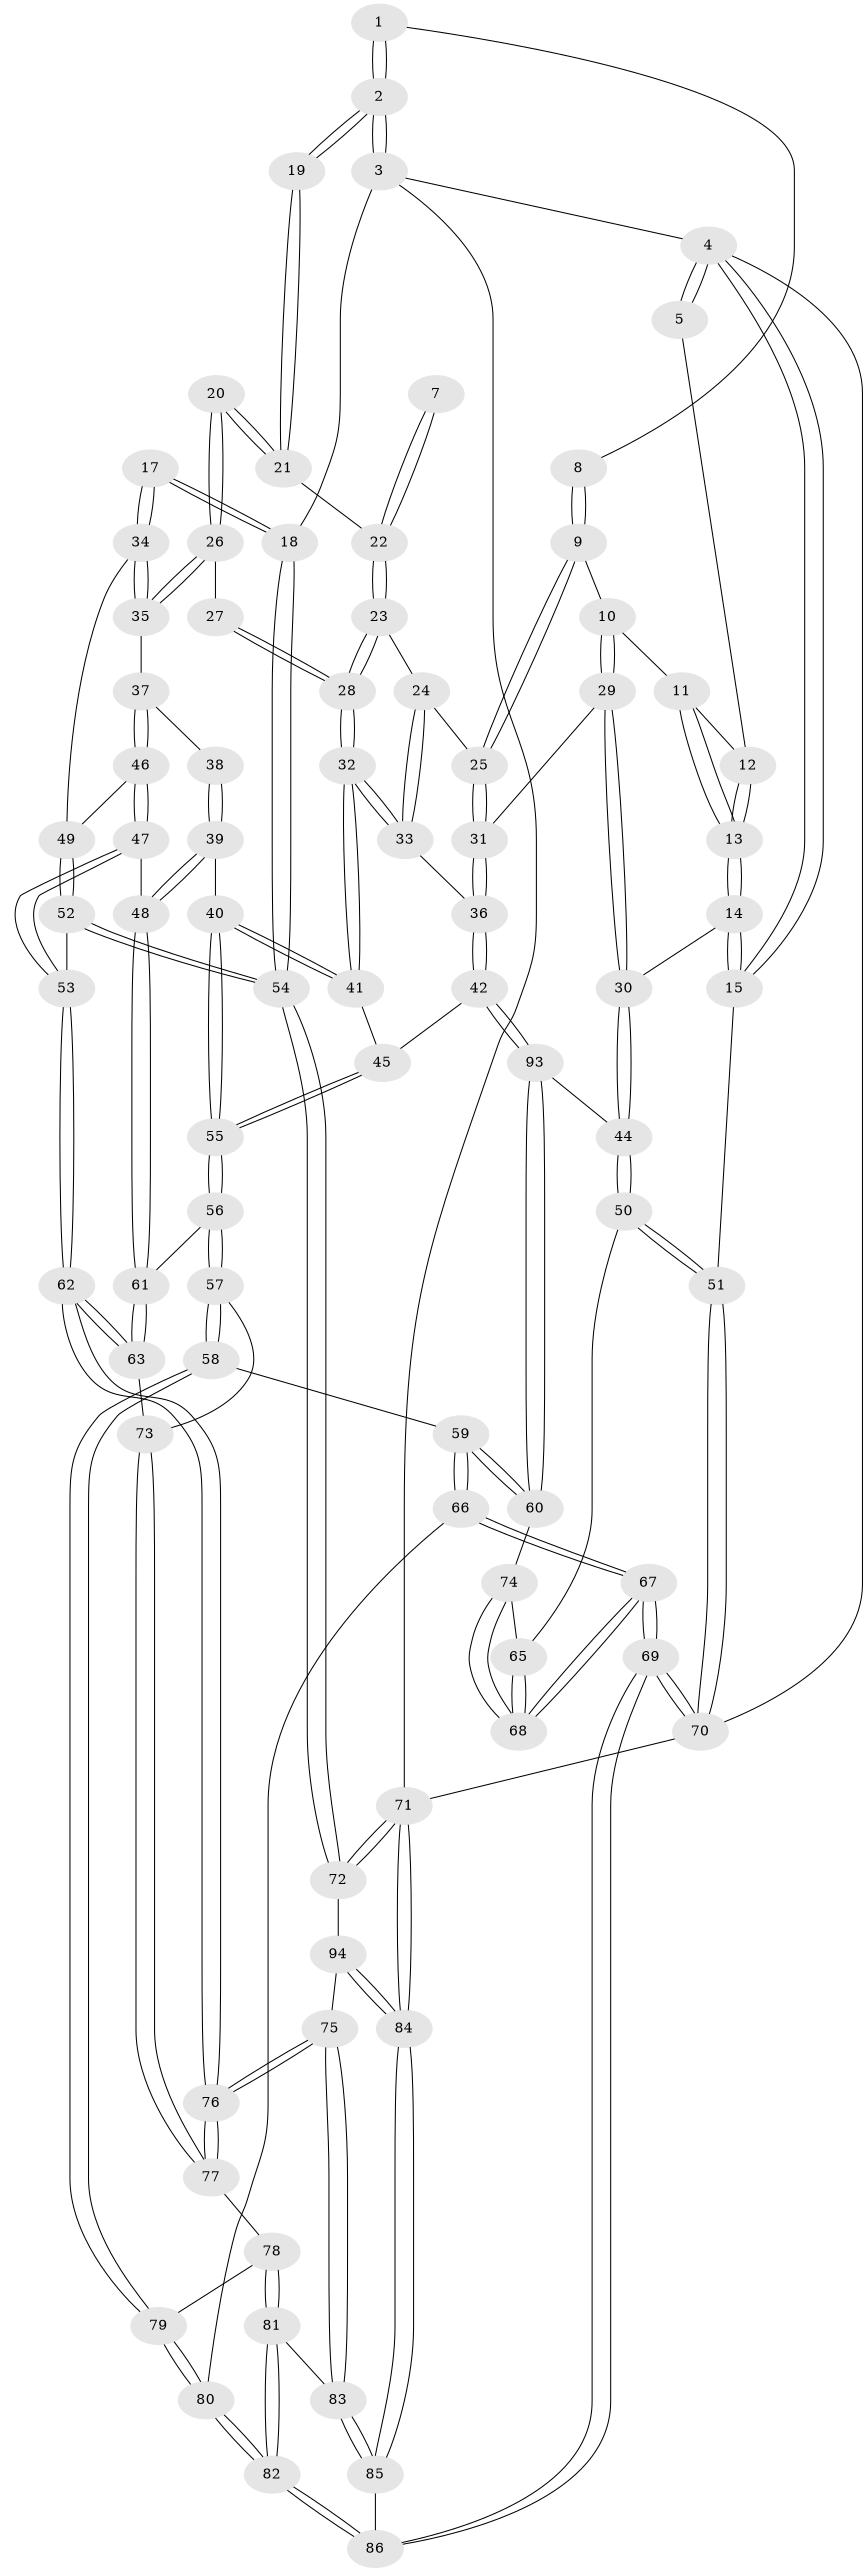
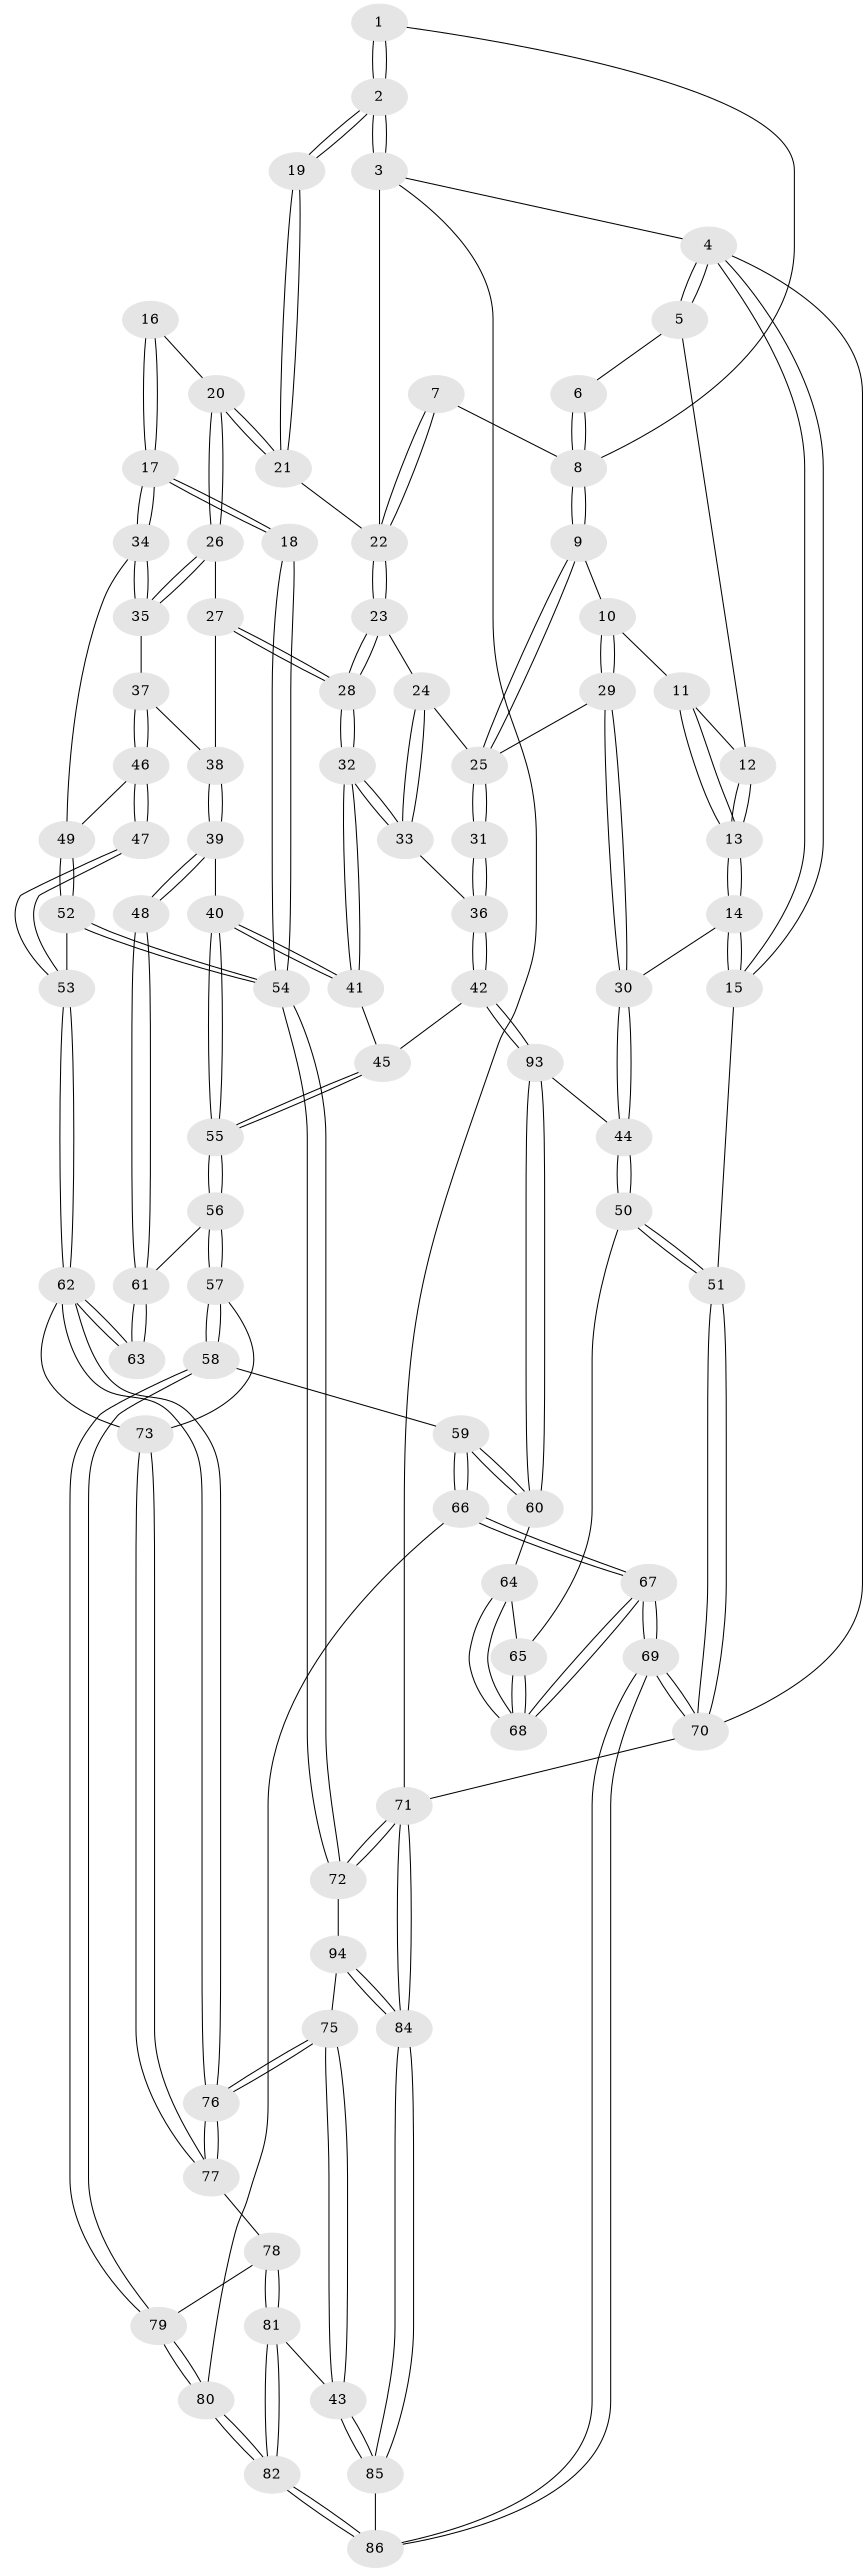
node "16": added
edge "3" -- "18": now "3" -- "22"
node "6": added
edge "7" -- "8": added
edge "27" -- "38": added
edge "29" -- "31": now "29" -- "25"
edge "47" -- "48": removed
edge "63" -- "73": now "62" -- "73"
node "74": label "74" -> "64"
node "83": label "83" -> "43"
